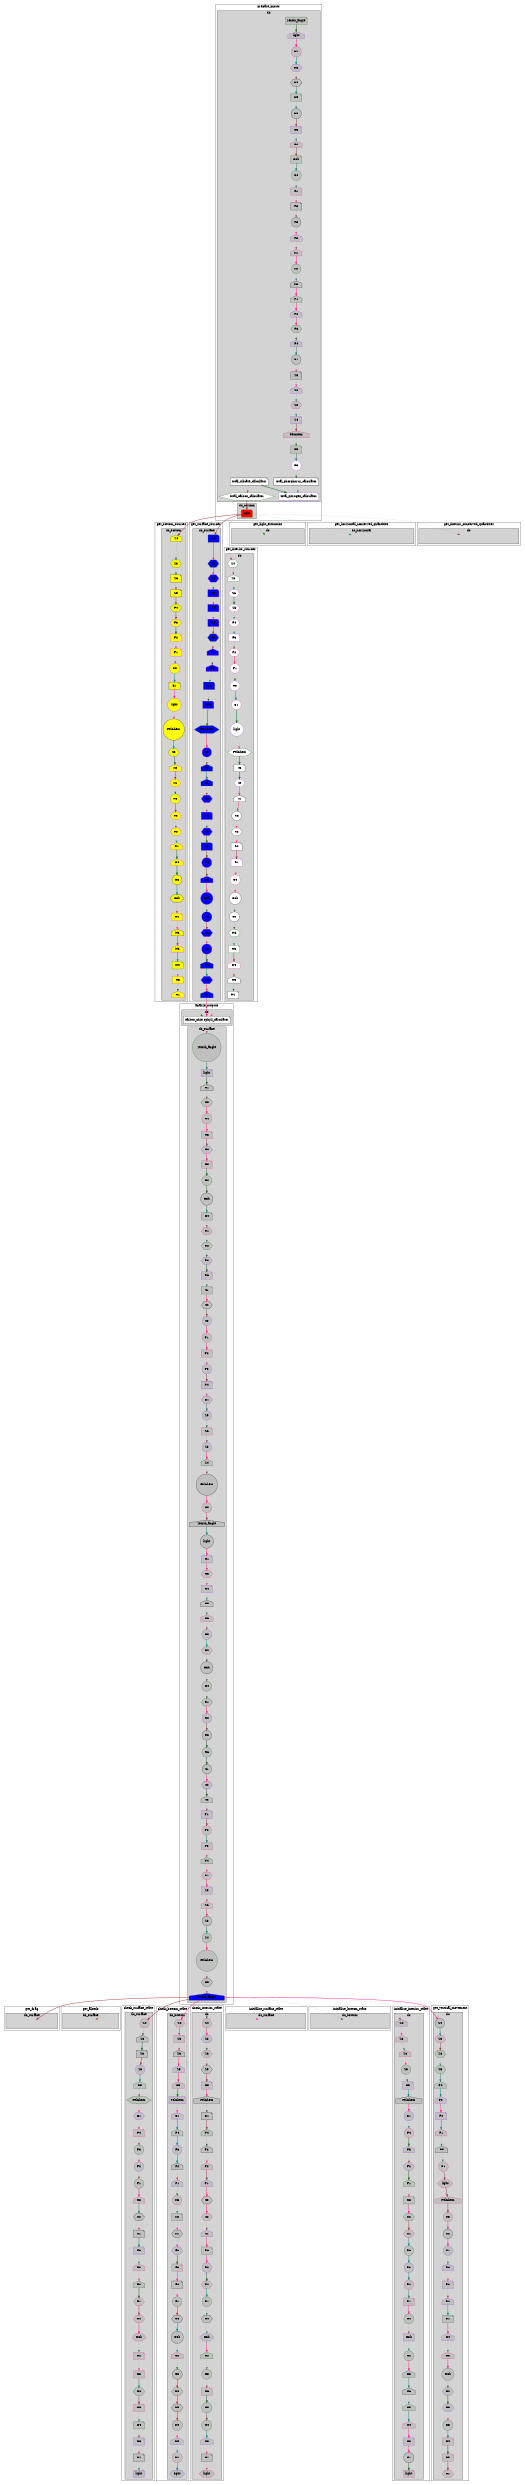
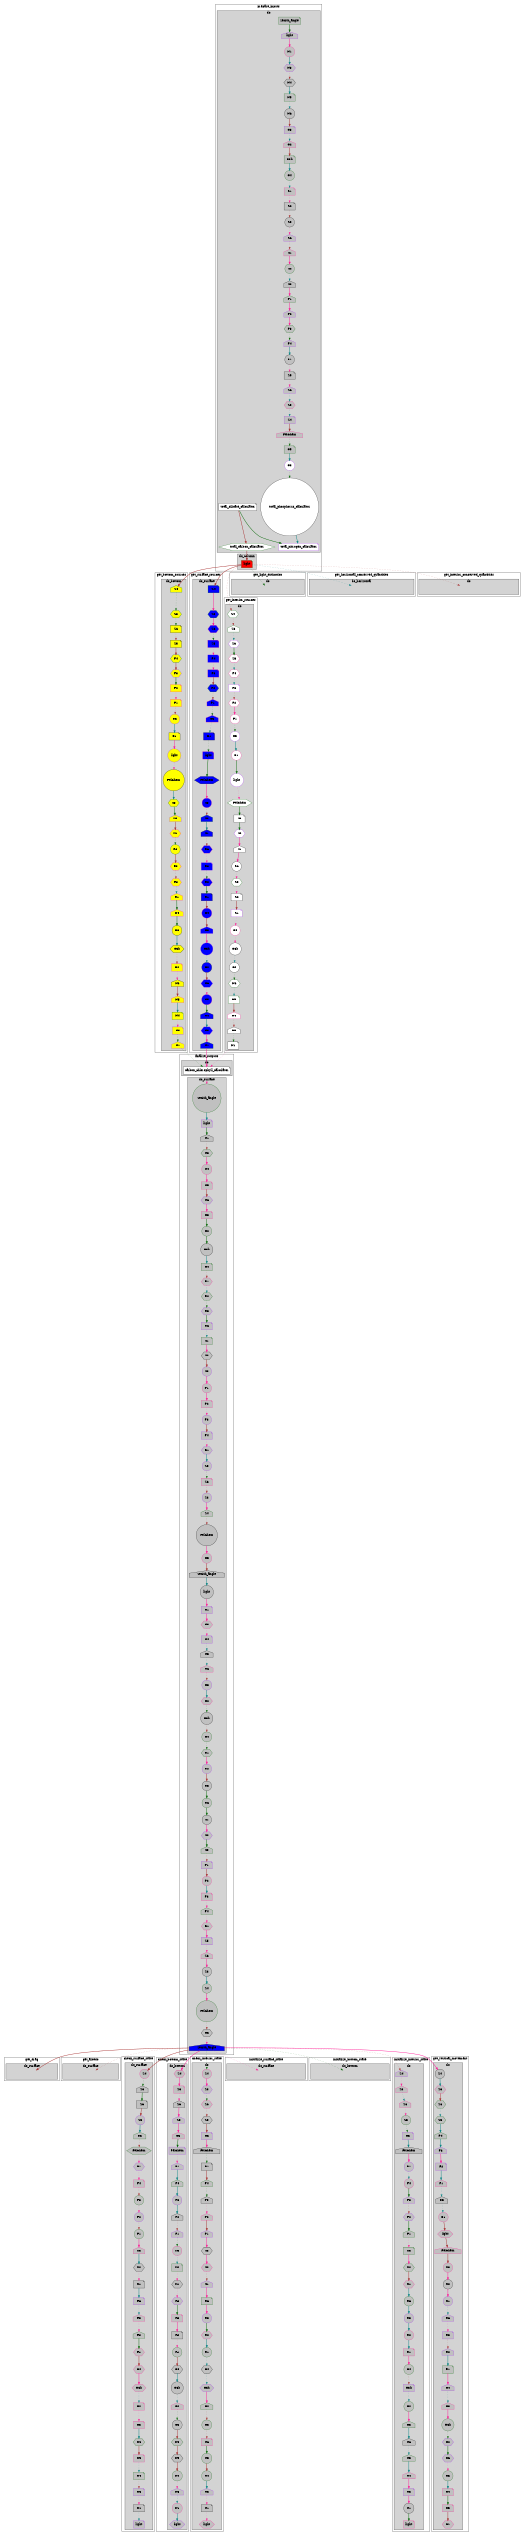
node "total_phosphorus_calculator": shape note -> circle
edge "total_silicate_calculator" -> "total_carbon_calculator": style dotted -> bold
edge "total_phosphorus_calculator" -> "total_nitrogen_calculator": style dotted -> bold
